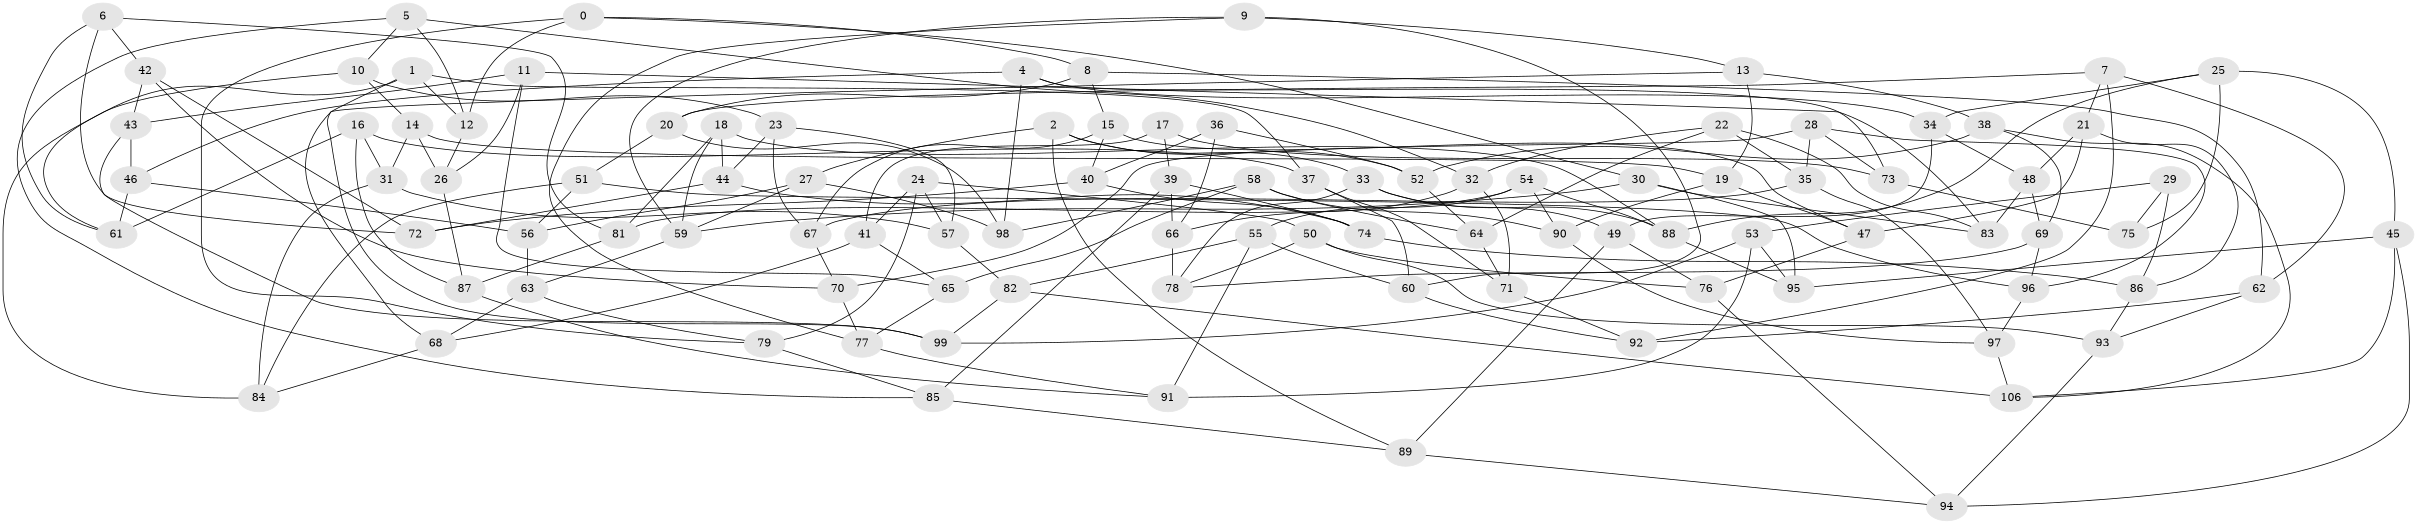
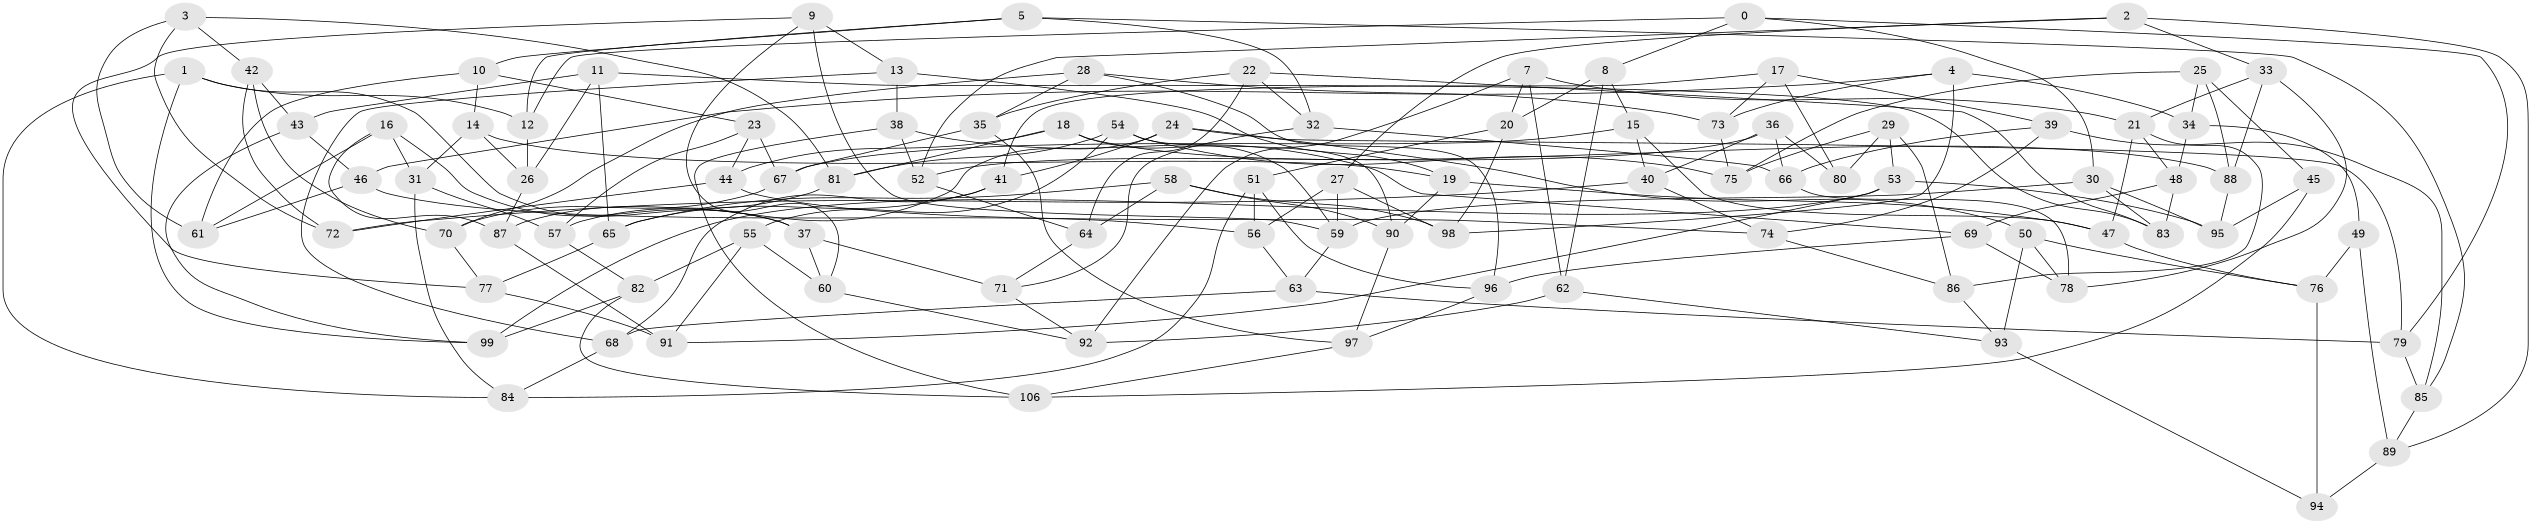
node "6": label "6" -> "3"
node "80": added
edge "33" -- "49": now "33" -- "21"
edge "54" -- "88": now "54" -- "75"
edge "45" -- "94": removed
